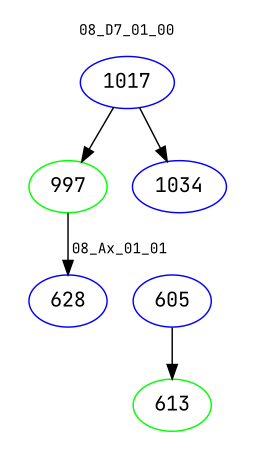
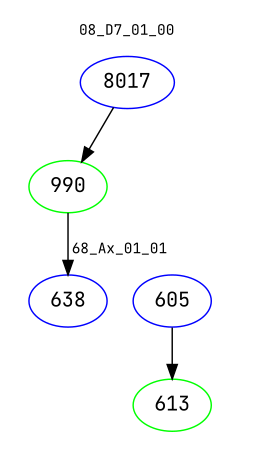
node "1017": label "1017" -> "8017"
node "997": label "997" -> "990"
node "1034": removed
cluster "08_Ax_01_01": label "08_Ax_01_01" -> "68_Ax_01_01"
node "628": label "628" -> "638"
